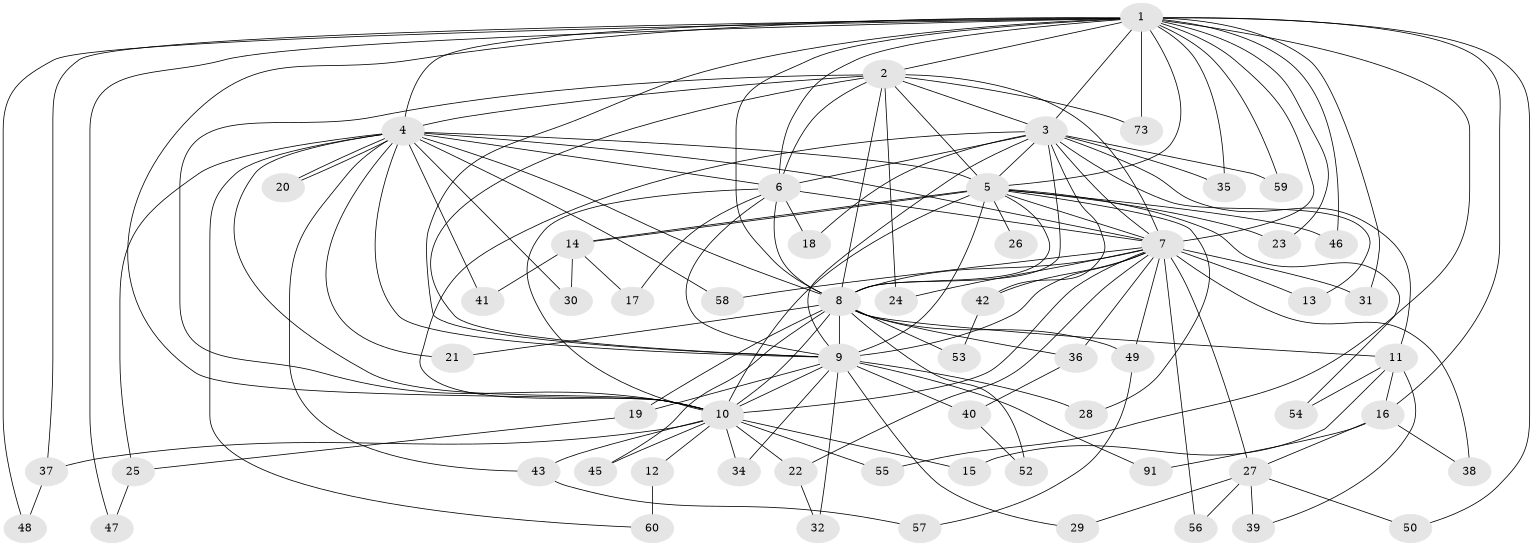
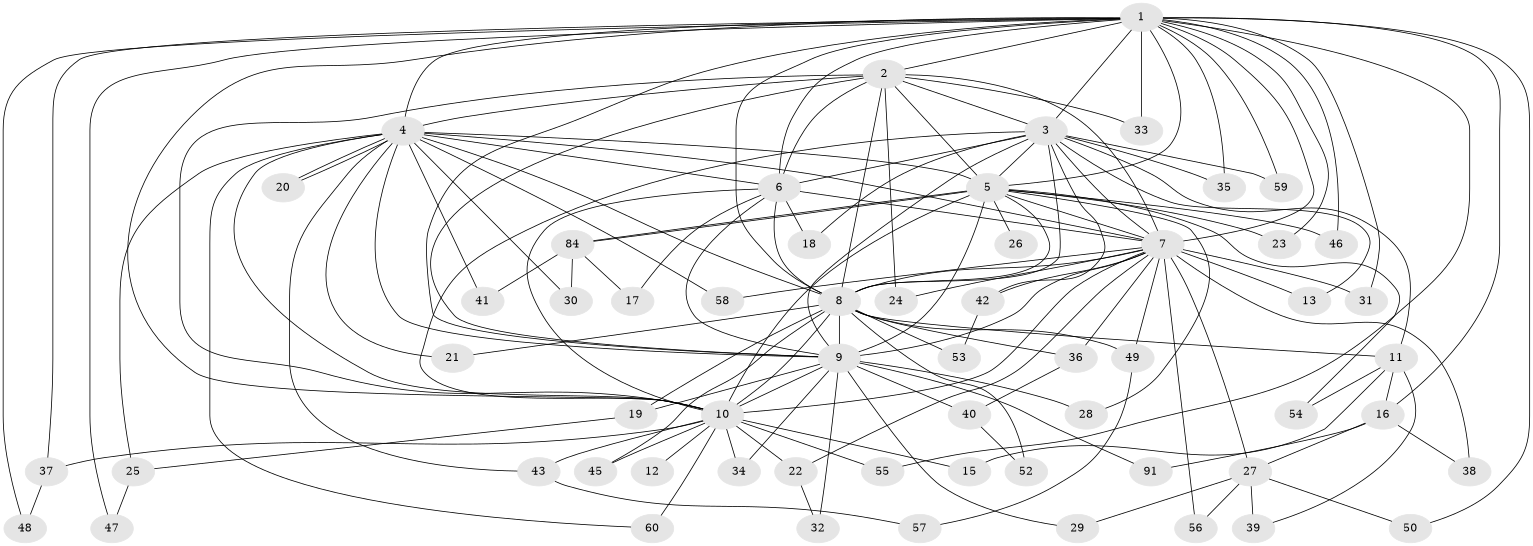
node "73": label "73" -> "33"
node "14": label "14" -> "84"
edge "12" -- "60": now "10" -- "60"
